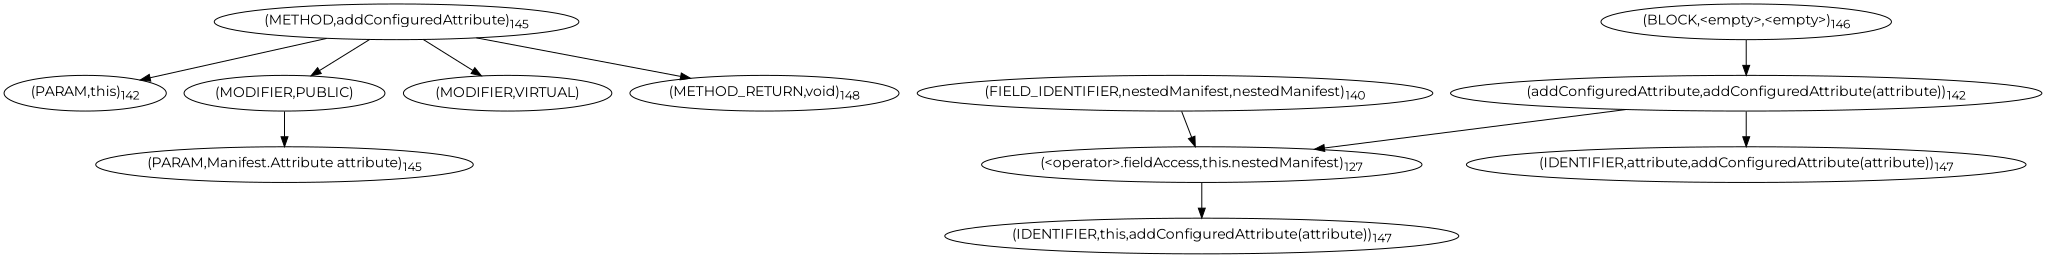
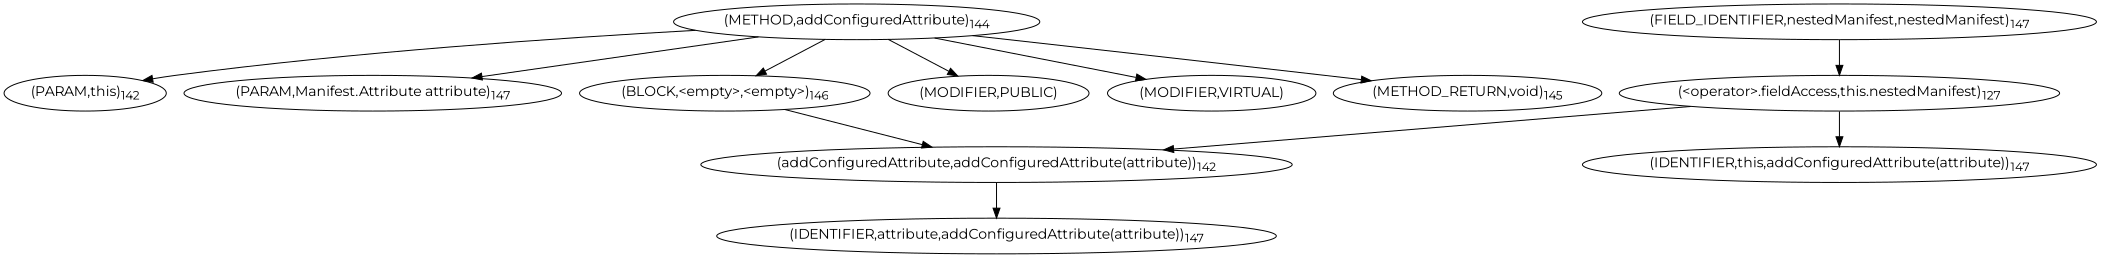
node "(METHOD,addConfiguredAttribute)": text "145" -> "144"
edge "(METHOD,addConfiguredAttribute)" -> "(BLOCK,<empty>,<empty>)": added
node "(METHOD_RETURN,void)": text "148" -> "145"
node "(FIELD_IDENTIFIER,nestedManifest,nestedManifest)": text "140" -> "147"
edge "(MODIFIER,PUBLIC)" -> "(PARAM,Manifest.Attribute attribute)": now "(METHOD,addConfiguredAttribute)" -> "(PARAM,Manifest.Attribute attribute)"
edge "(addConfiguredAttribute,addConfiguredAttribute(attribute))" -> "(<operator>.fieldAccess,this.nestedManifest)": reversed
node "(PARAM,Manifest.Attribute attribute)": text "145" -> "147"
